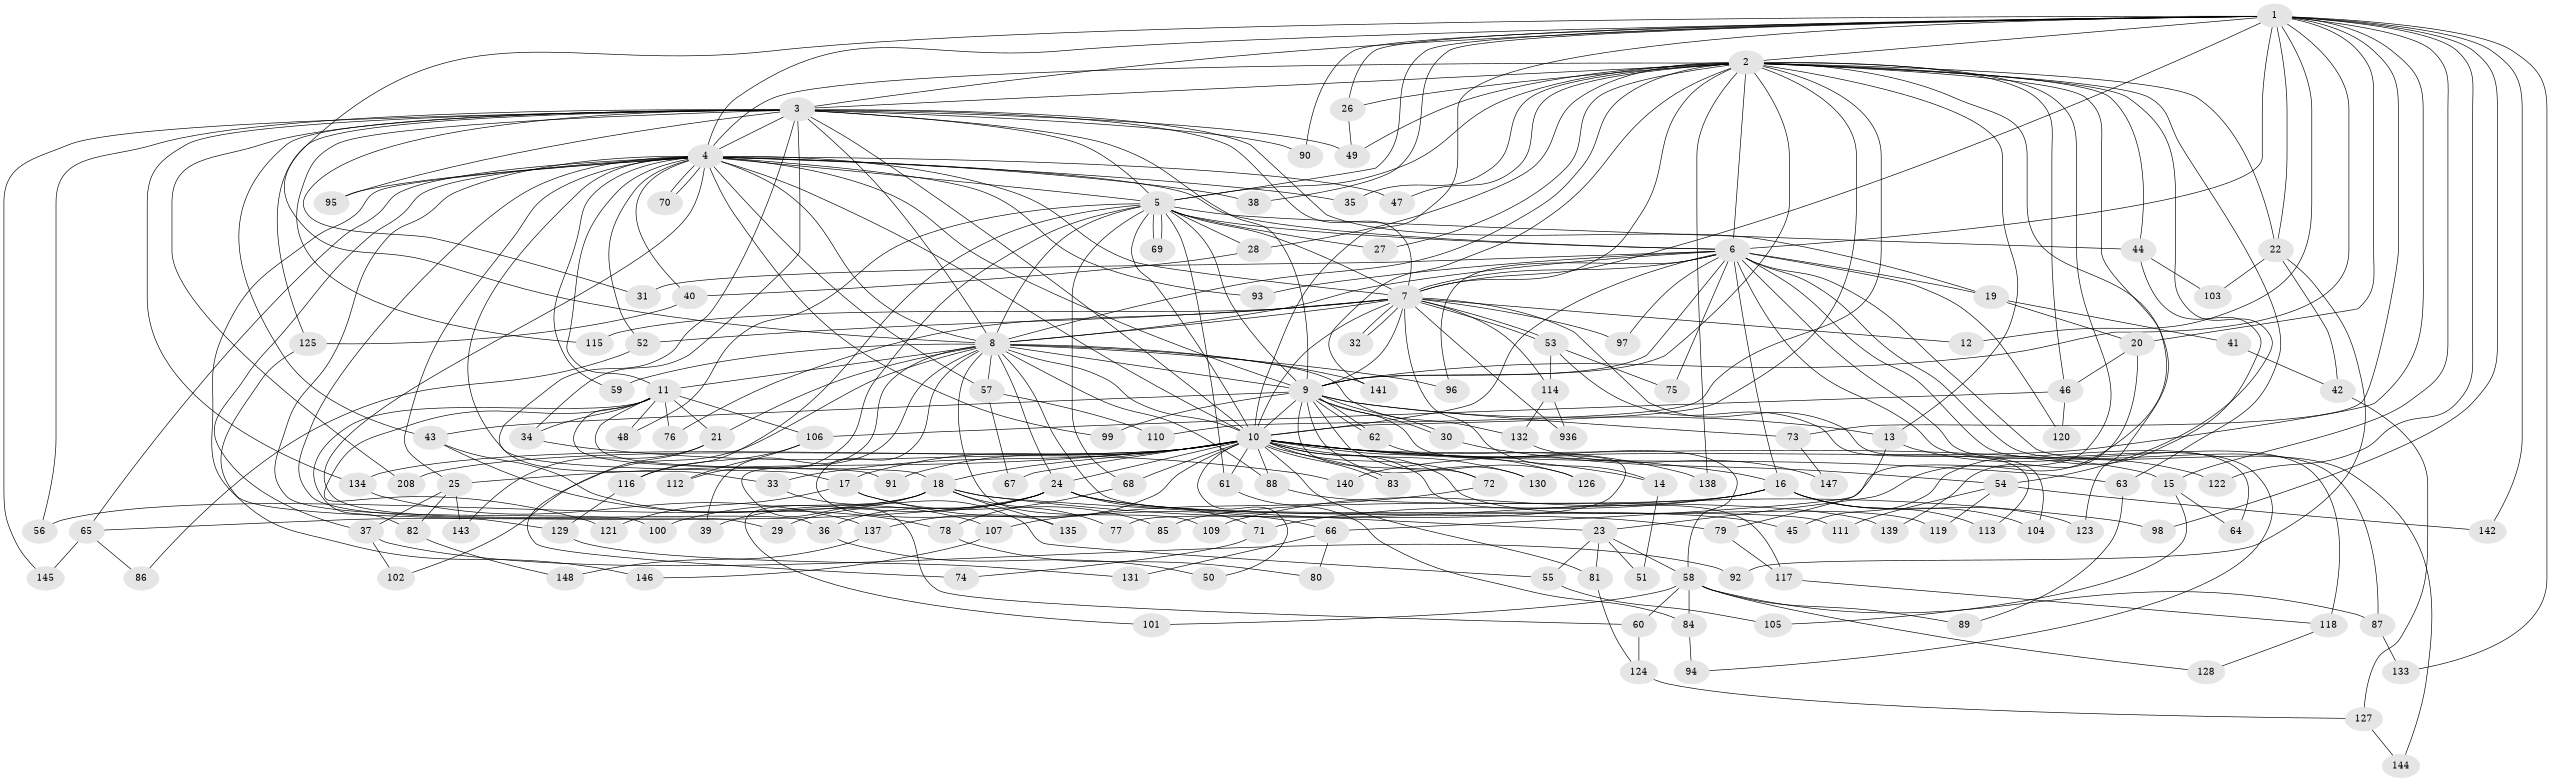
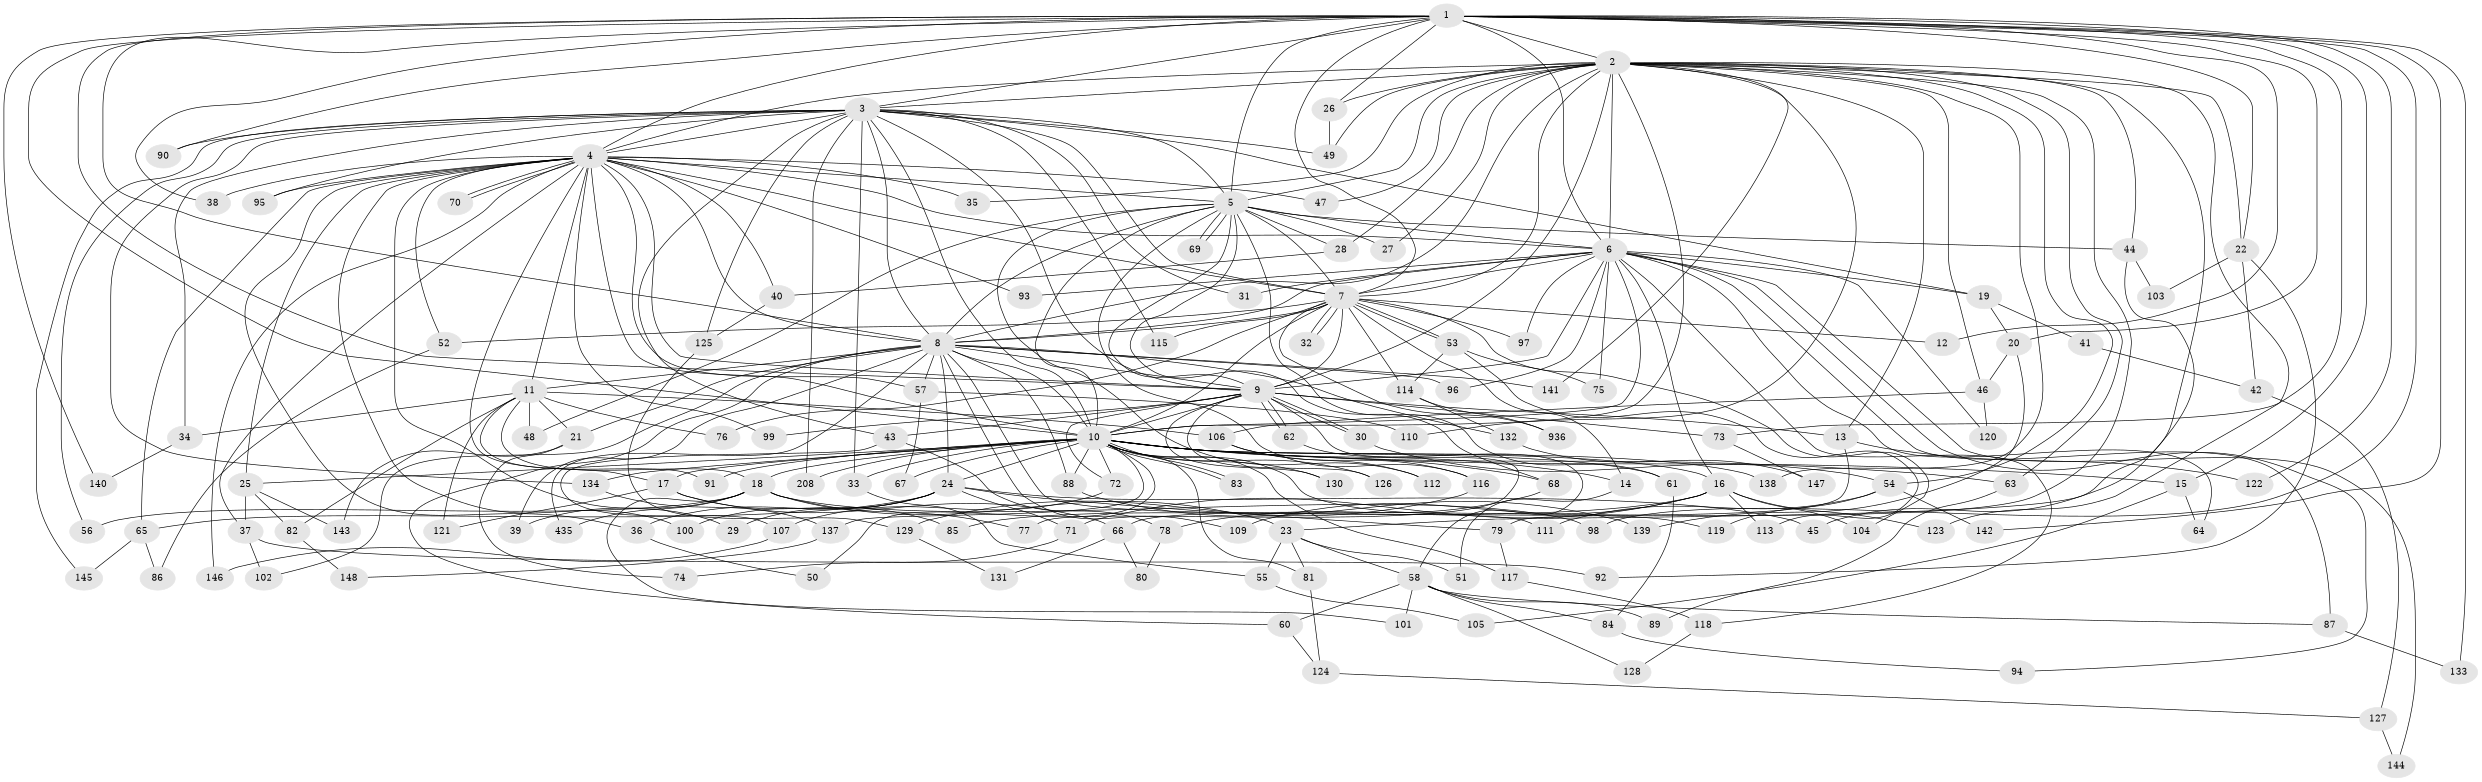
node "59": removed
node "135": label "135" -> "435"
